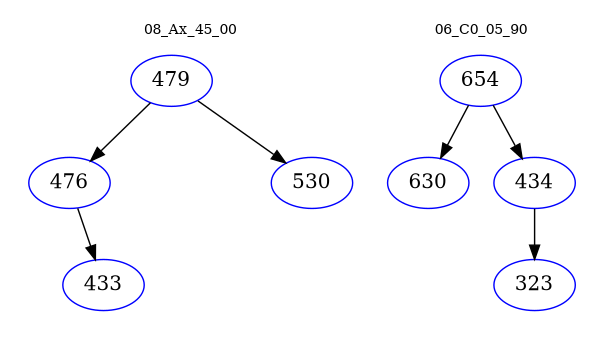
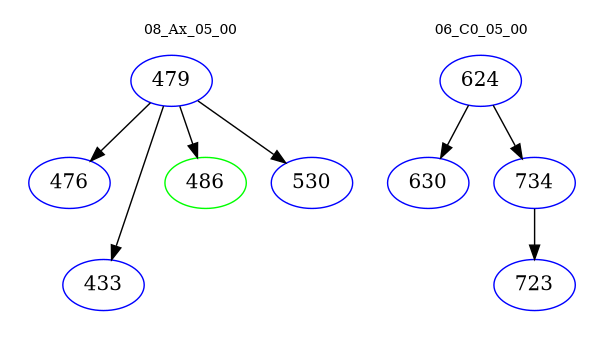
cluster "08_Ax_45_00": label "08_Ax_45_00" -> "08_Ax_05_00"
cluster "06_C0_05_90": label "06_C0_05_90" -> "06_C0_05_00"
node "654": label "654" -> "624"
node "486": added
node "434": label "434" -> "734"
edge "476" -> "433": now "479" -> "433"
node "323": label "323" -> "723"
